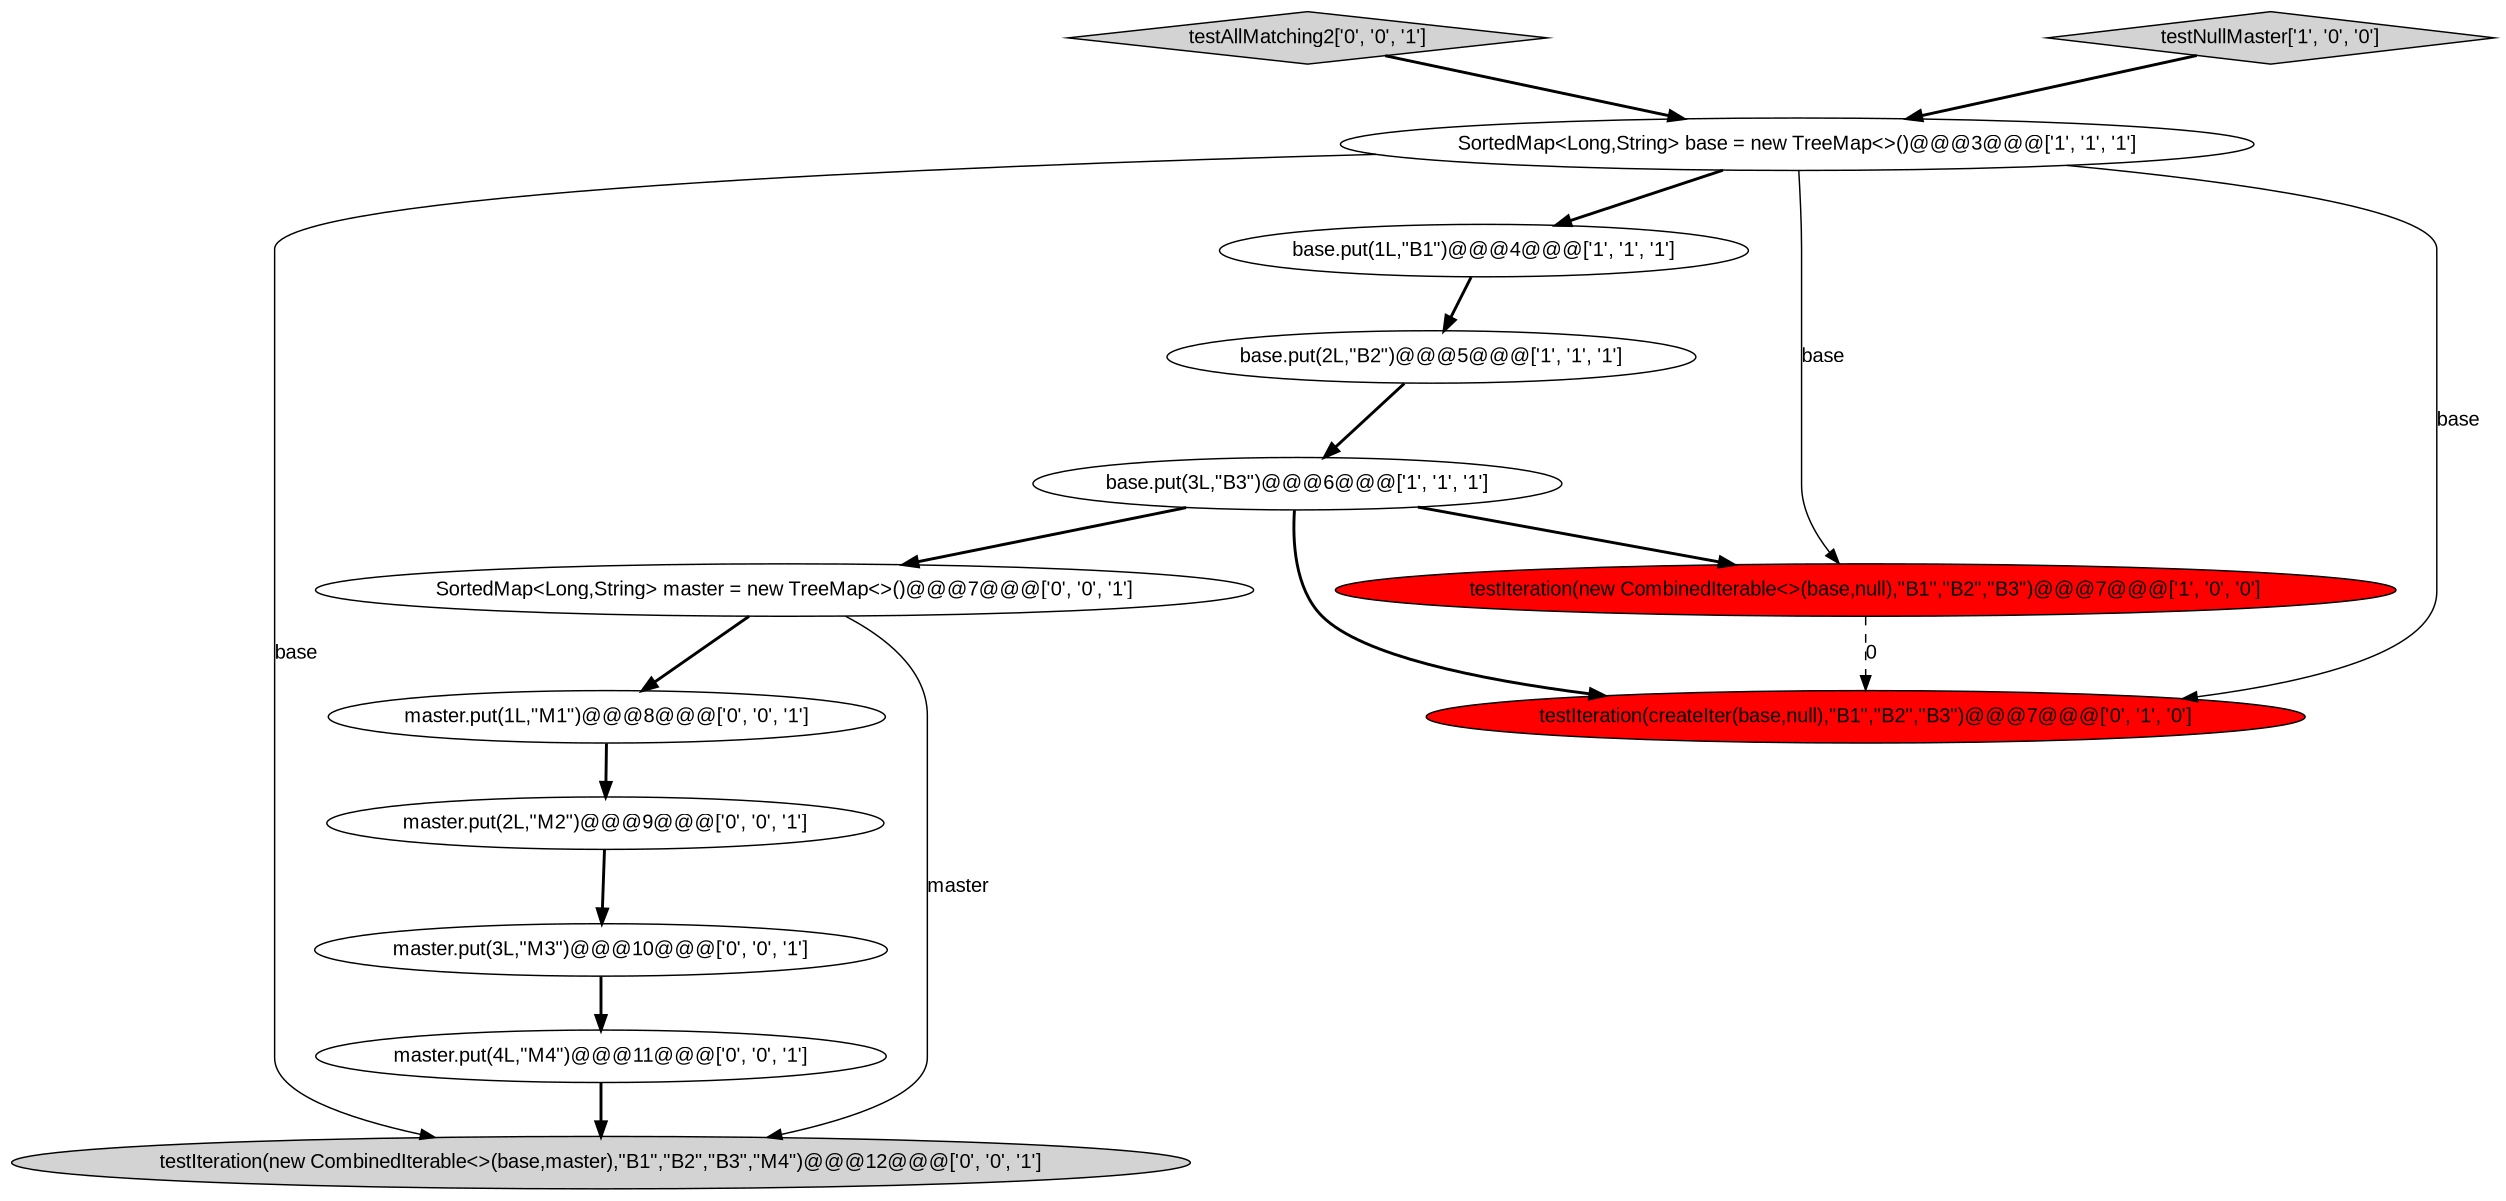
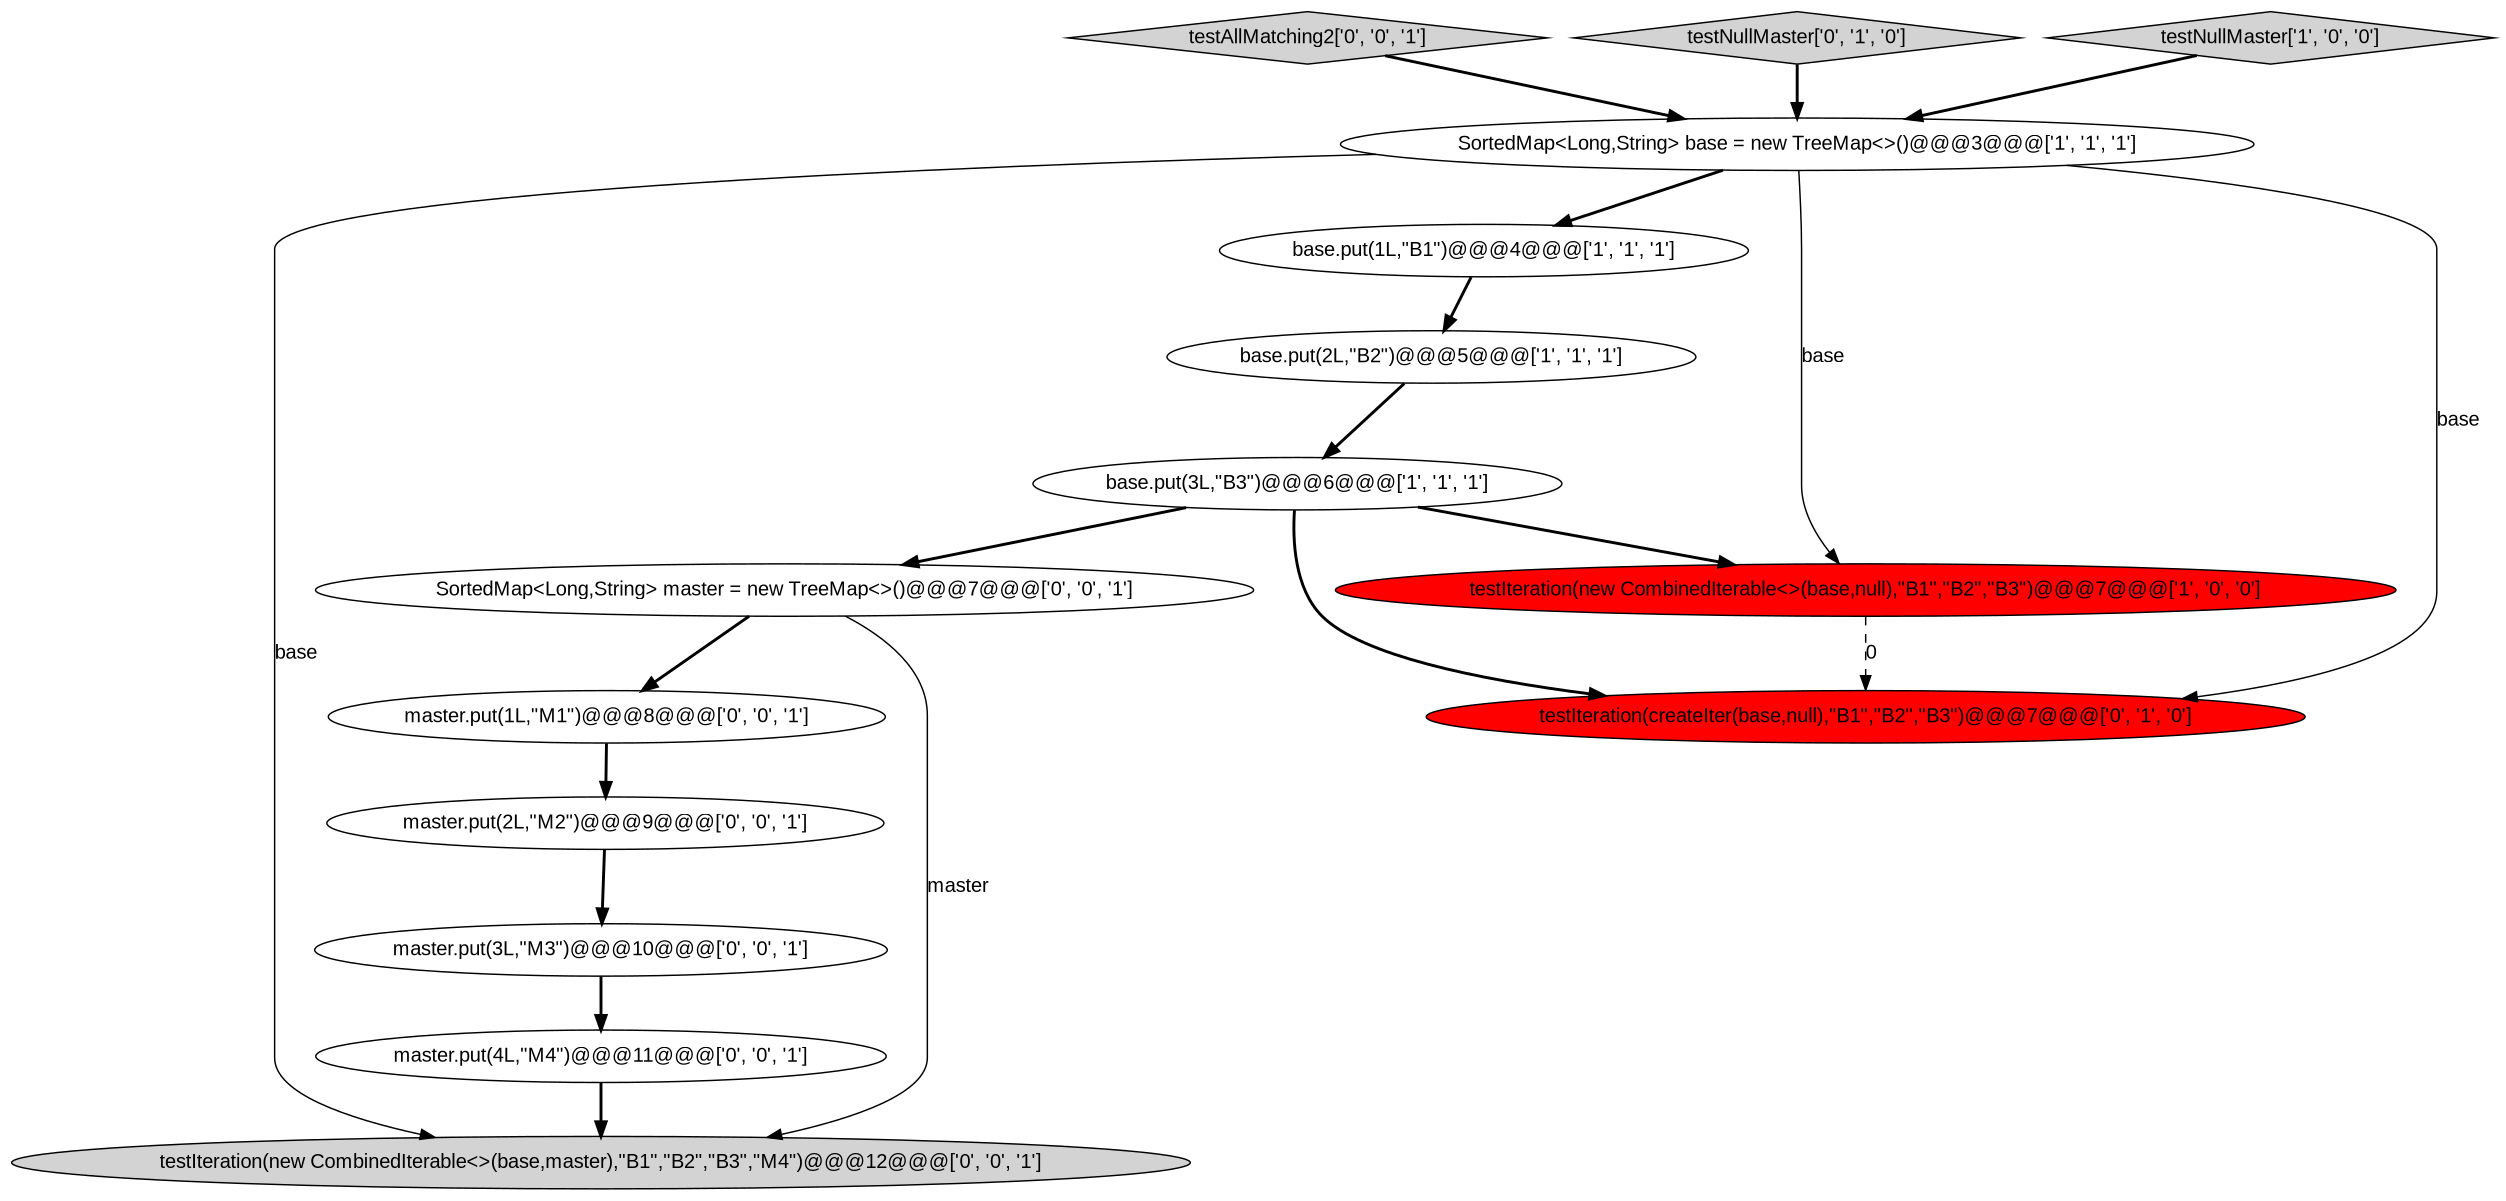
node "testNullMaster['0', '1', '0']": added
